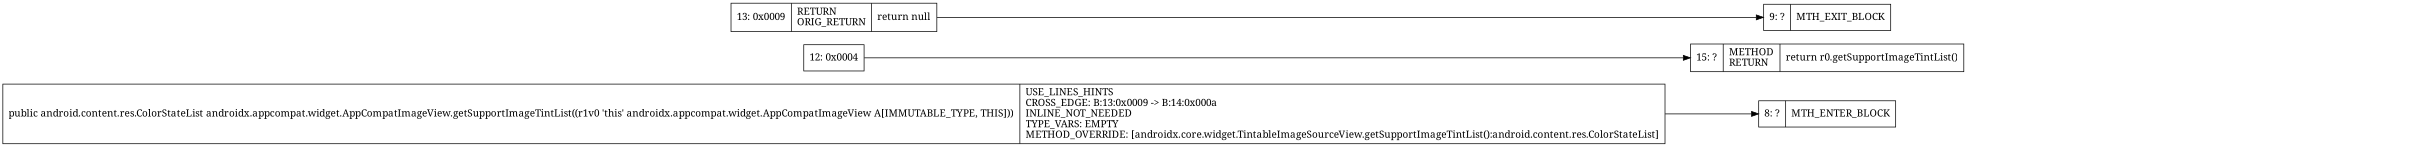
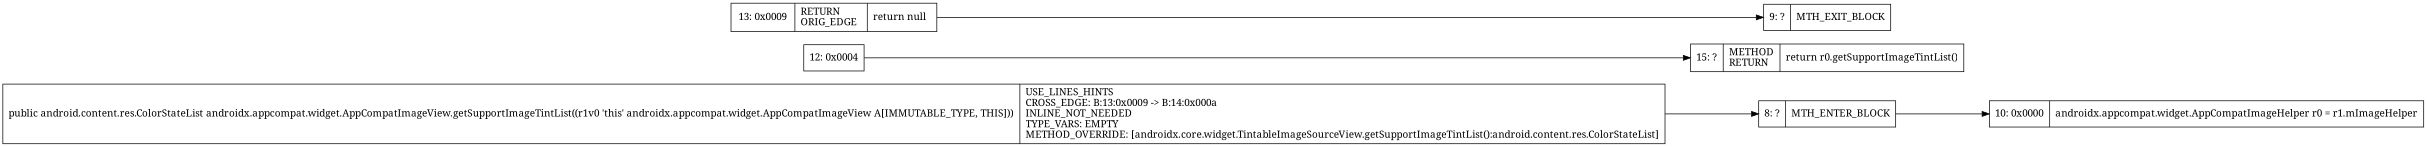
node "13: 0x0009": text "ORIG_RETURN" -> "ORIG_EDGE"
node "10: 0x0000": added
